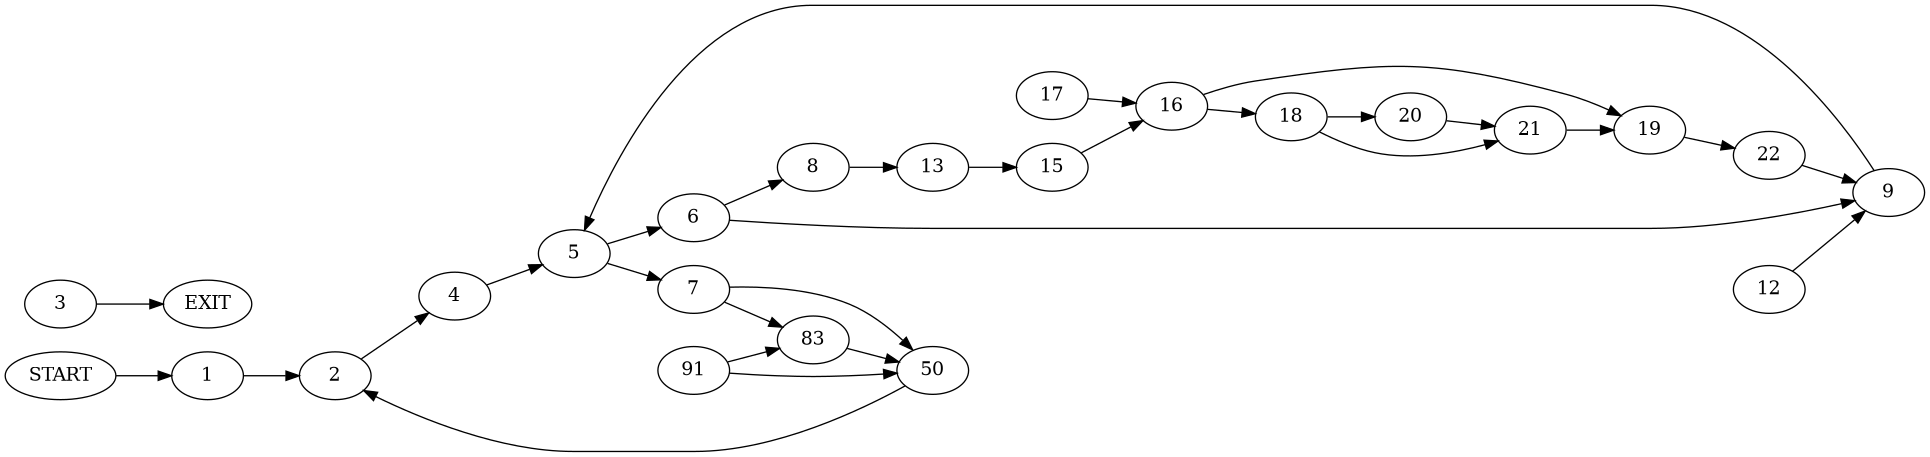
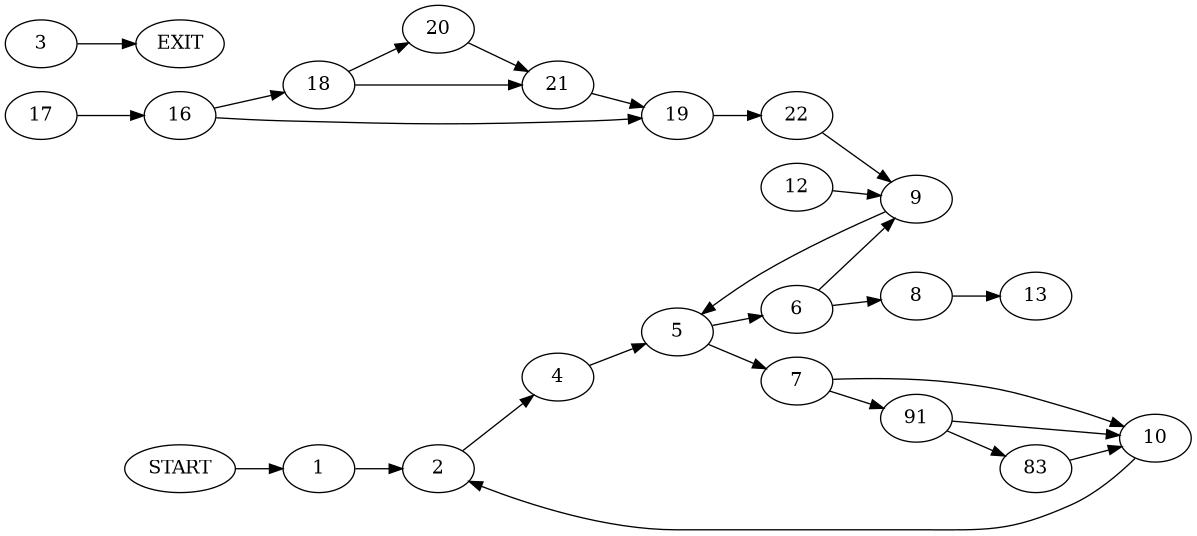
node "15": removed
edge "7" -> "83": now "7" -> "91"
node "50": label "50" -> "10"
